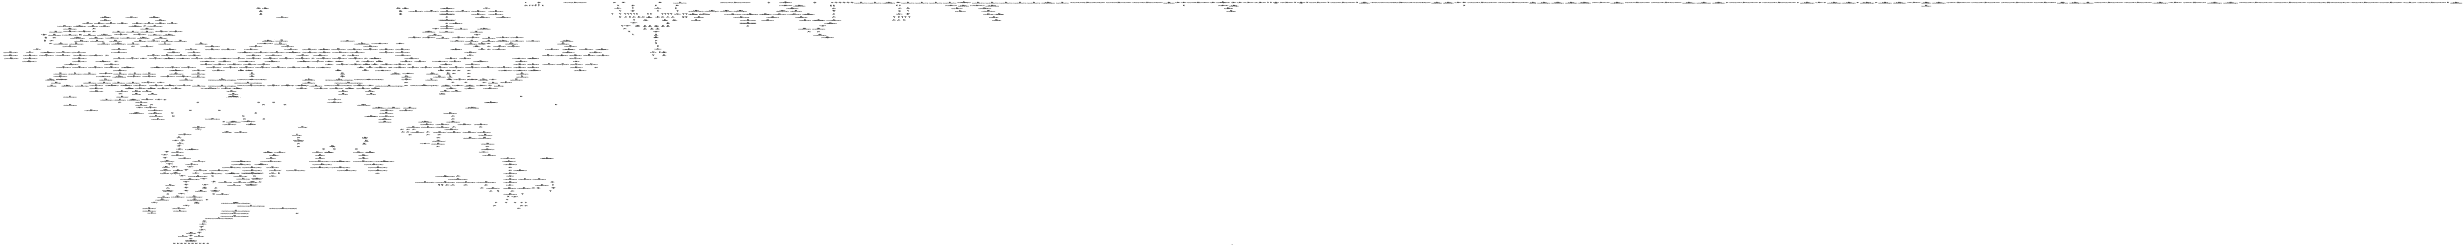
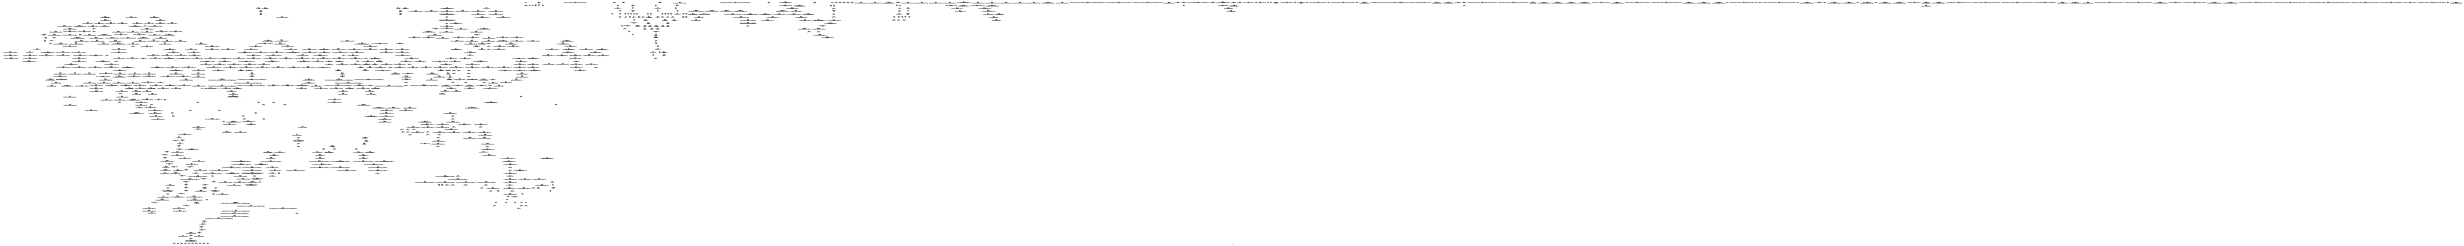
node "NodeID: 619": added
